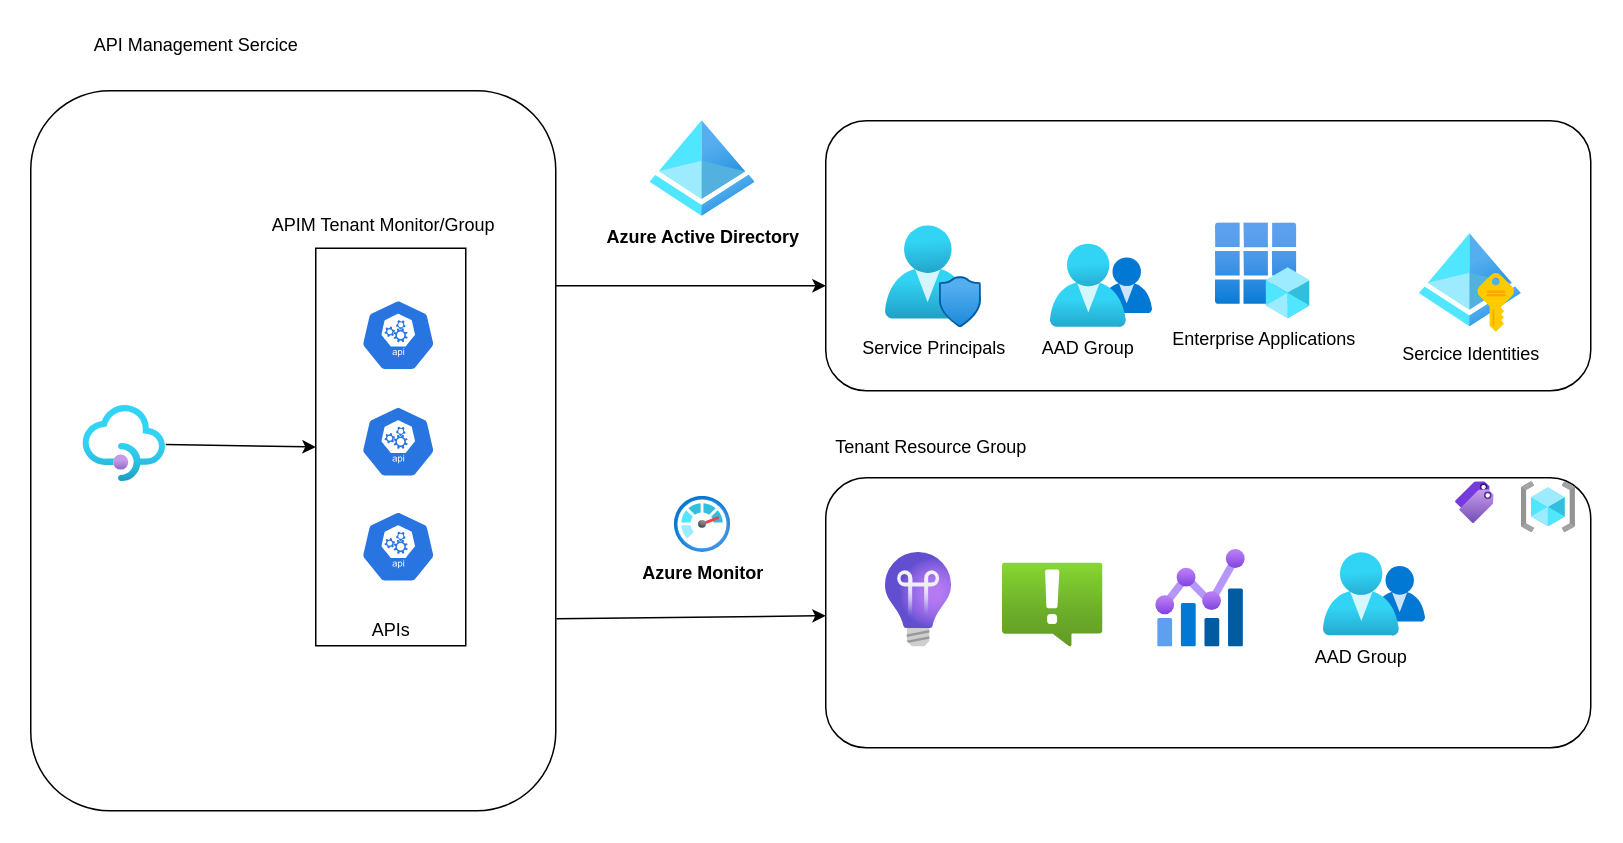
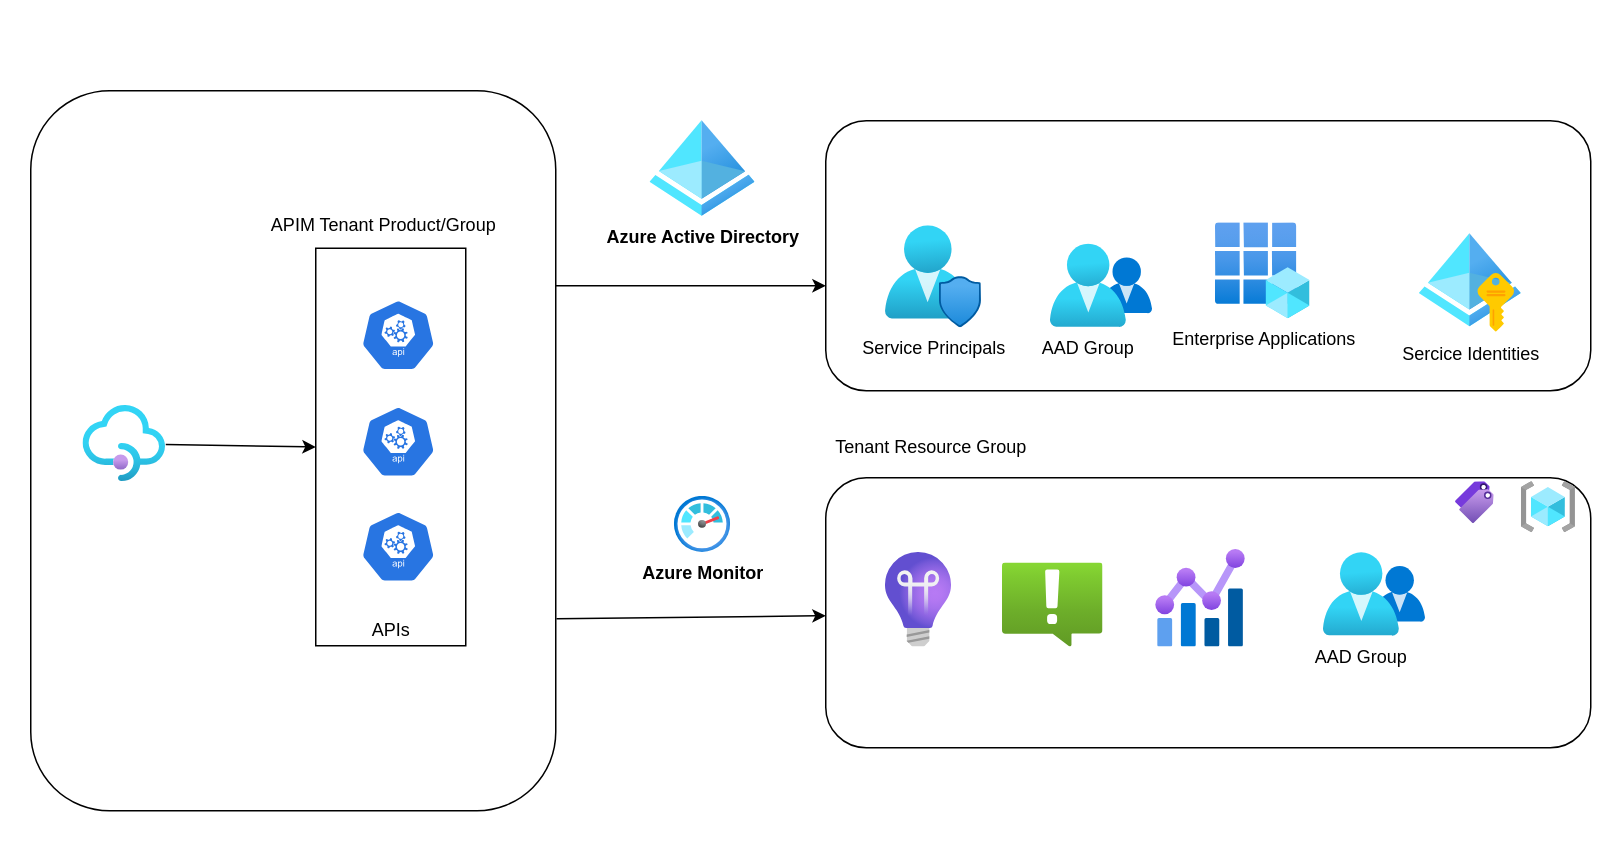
node "API Management Sercice": removed
node "APIM Tenant Monitor/Group": label "APIM Tenant Monitor/Group" -> "APIM Tenant Product/Group"
